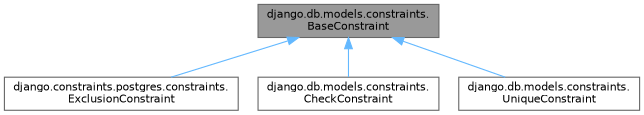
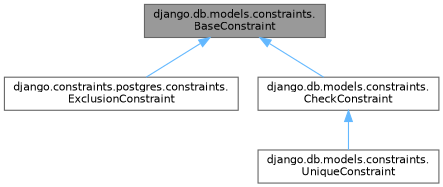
edge "django.db.models.constraints. UniqueConstraint" -> "django.db.models.constraints. BaseConstraint": now "django.db.models.constraints. UniqueConstraint" -> "django.db.models.constraints. CheckConstraint"
